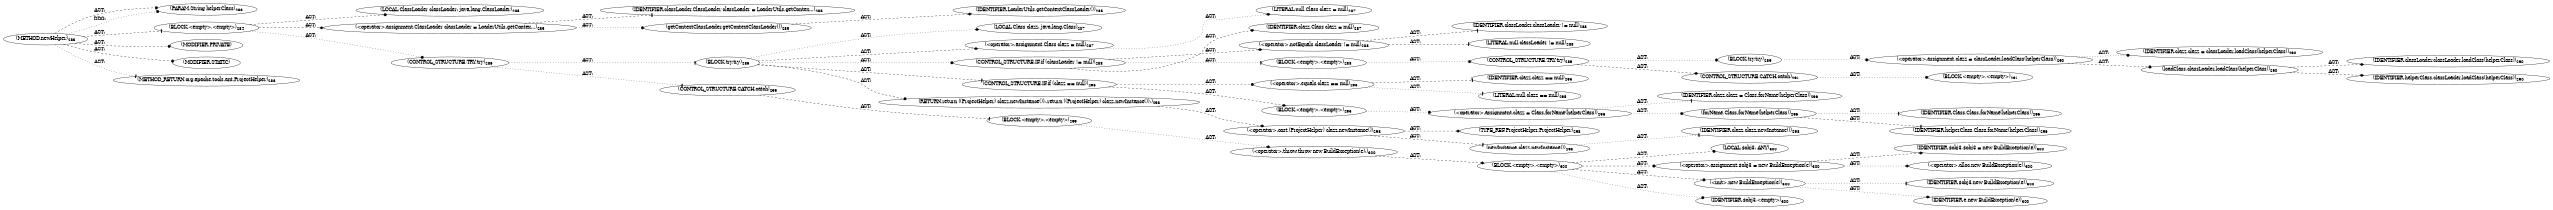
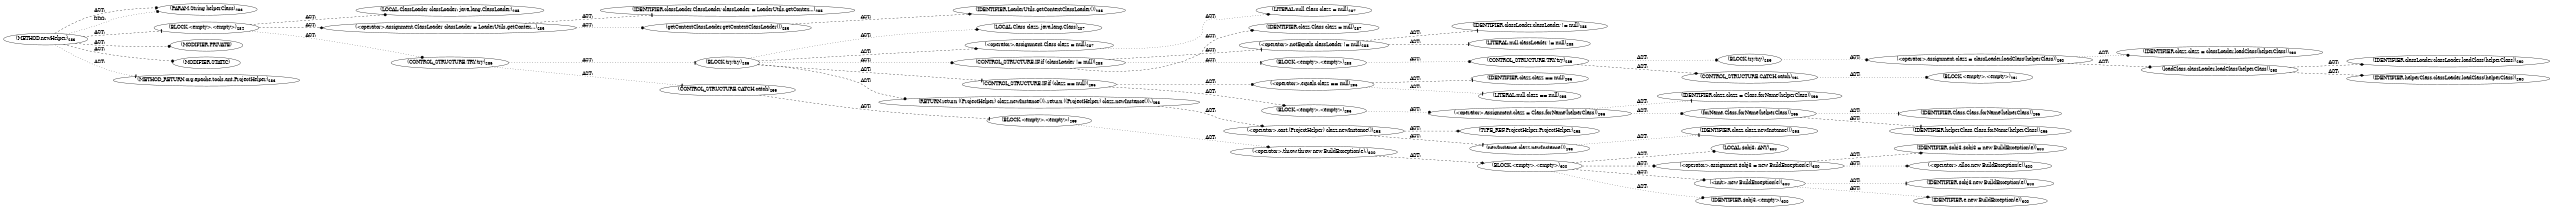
edge "(CONTROL_STRUCTURE,IF,if (classLoader != null))" -> "(<operator>.notEquals,classLoader != null)": arrowhead diamond -> tee
